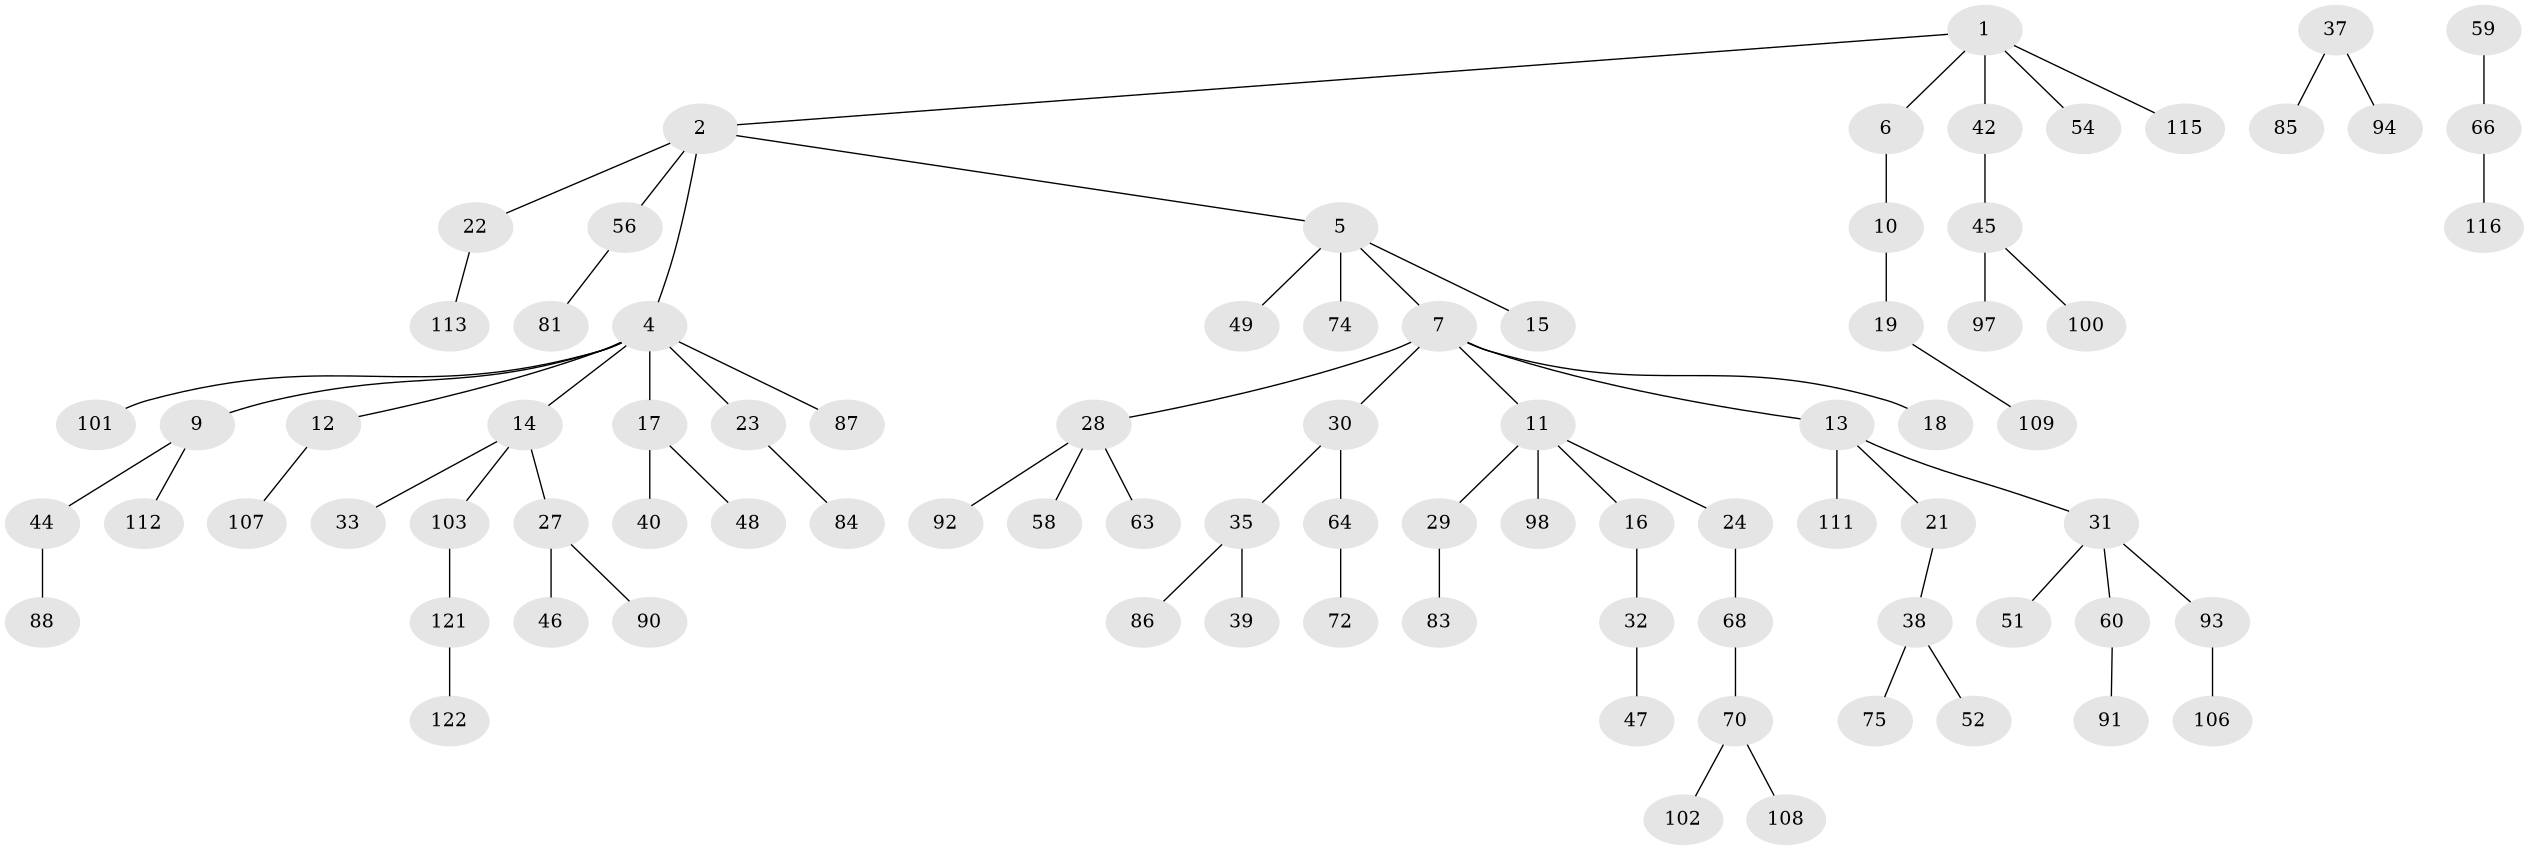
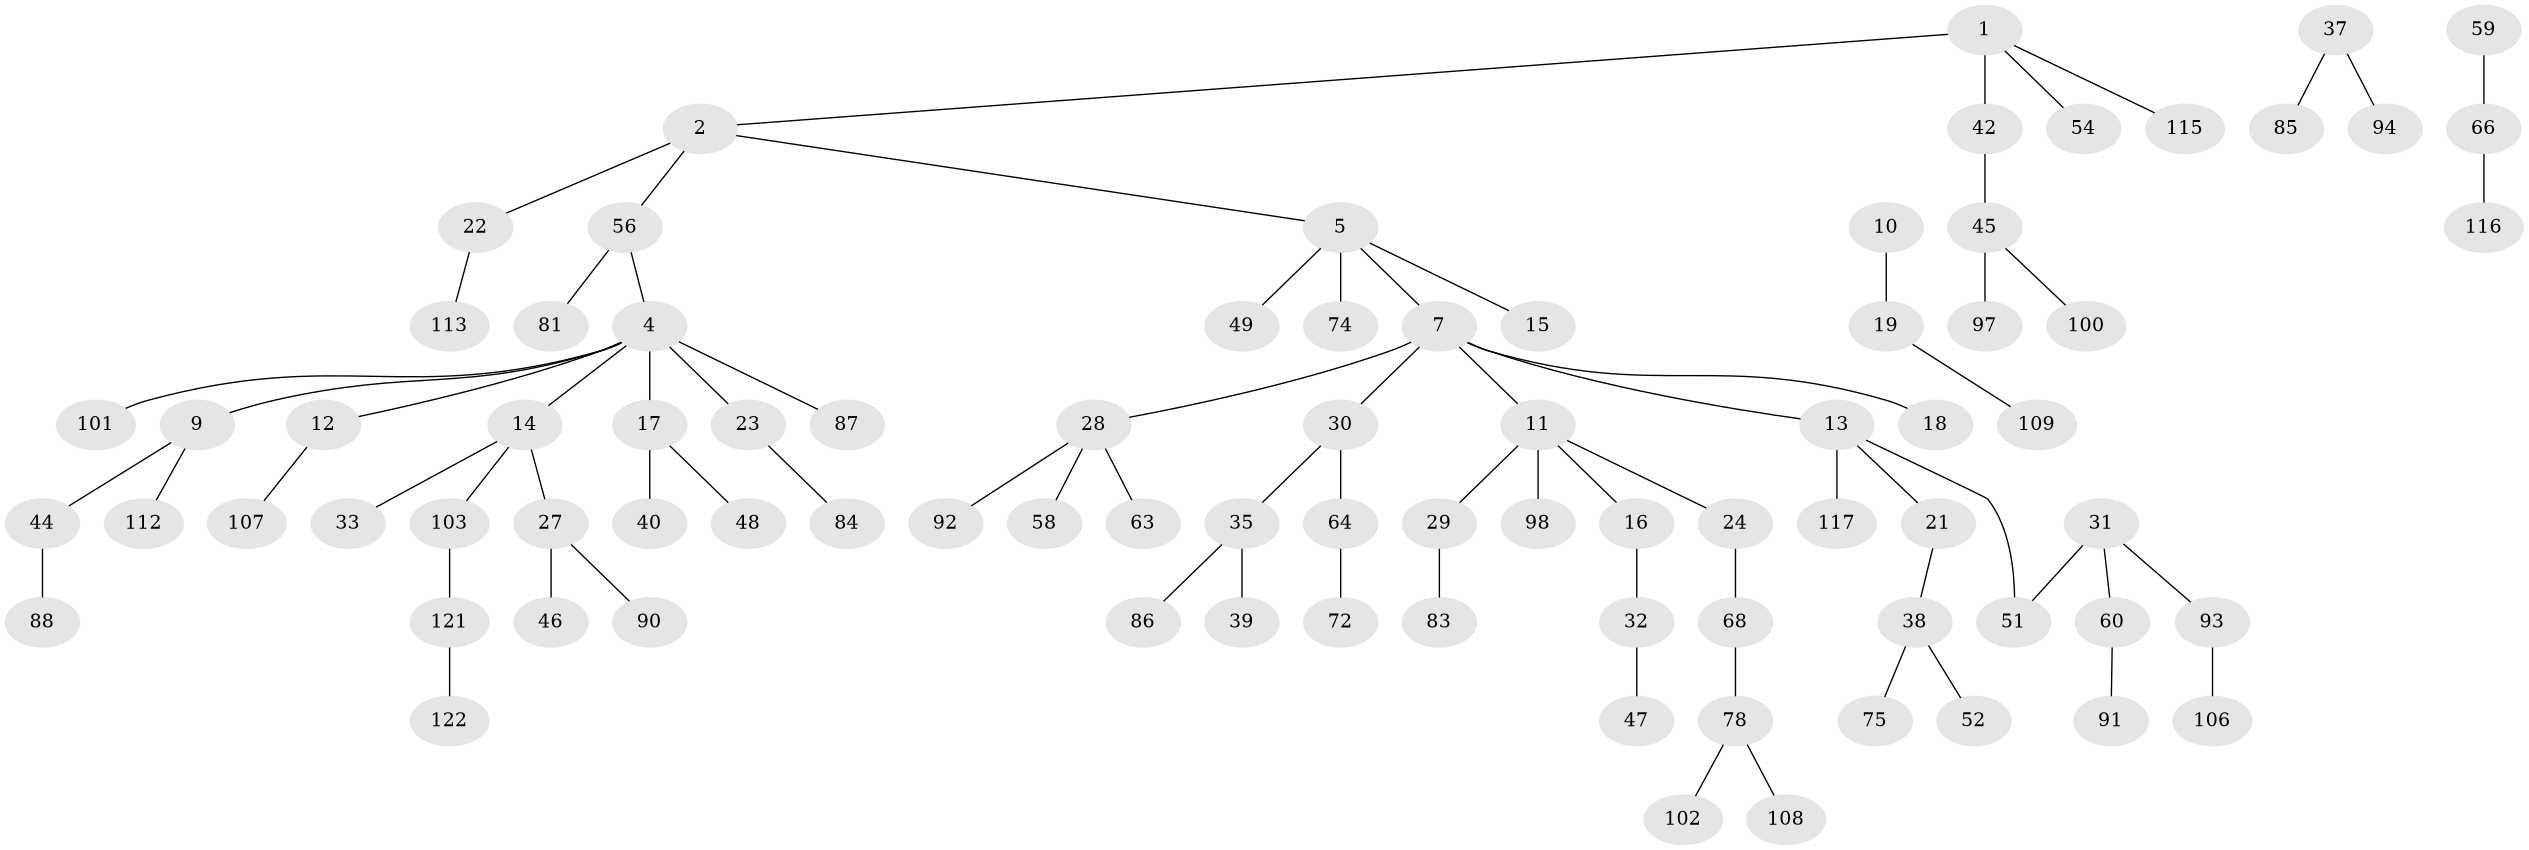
node "6": removed
edge "2" -- "4": now "56" -- "4"
edge "13" -- "31": now "13" -- "51"
node "111": label "111" -> "117"
node "70": label "70" -> "78"
